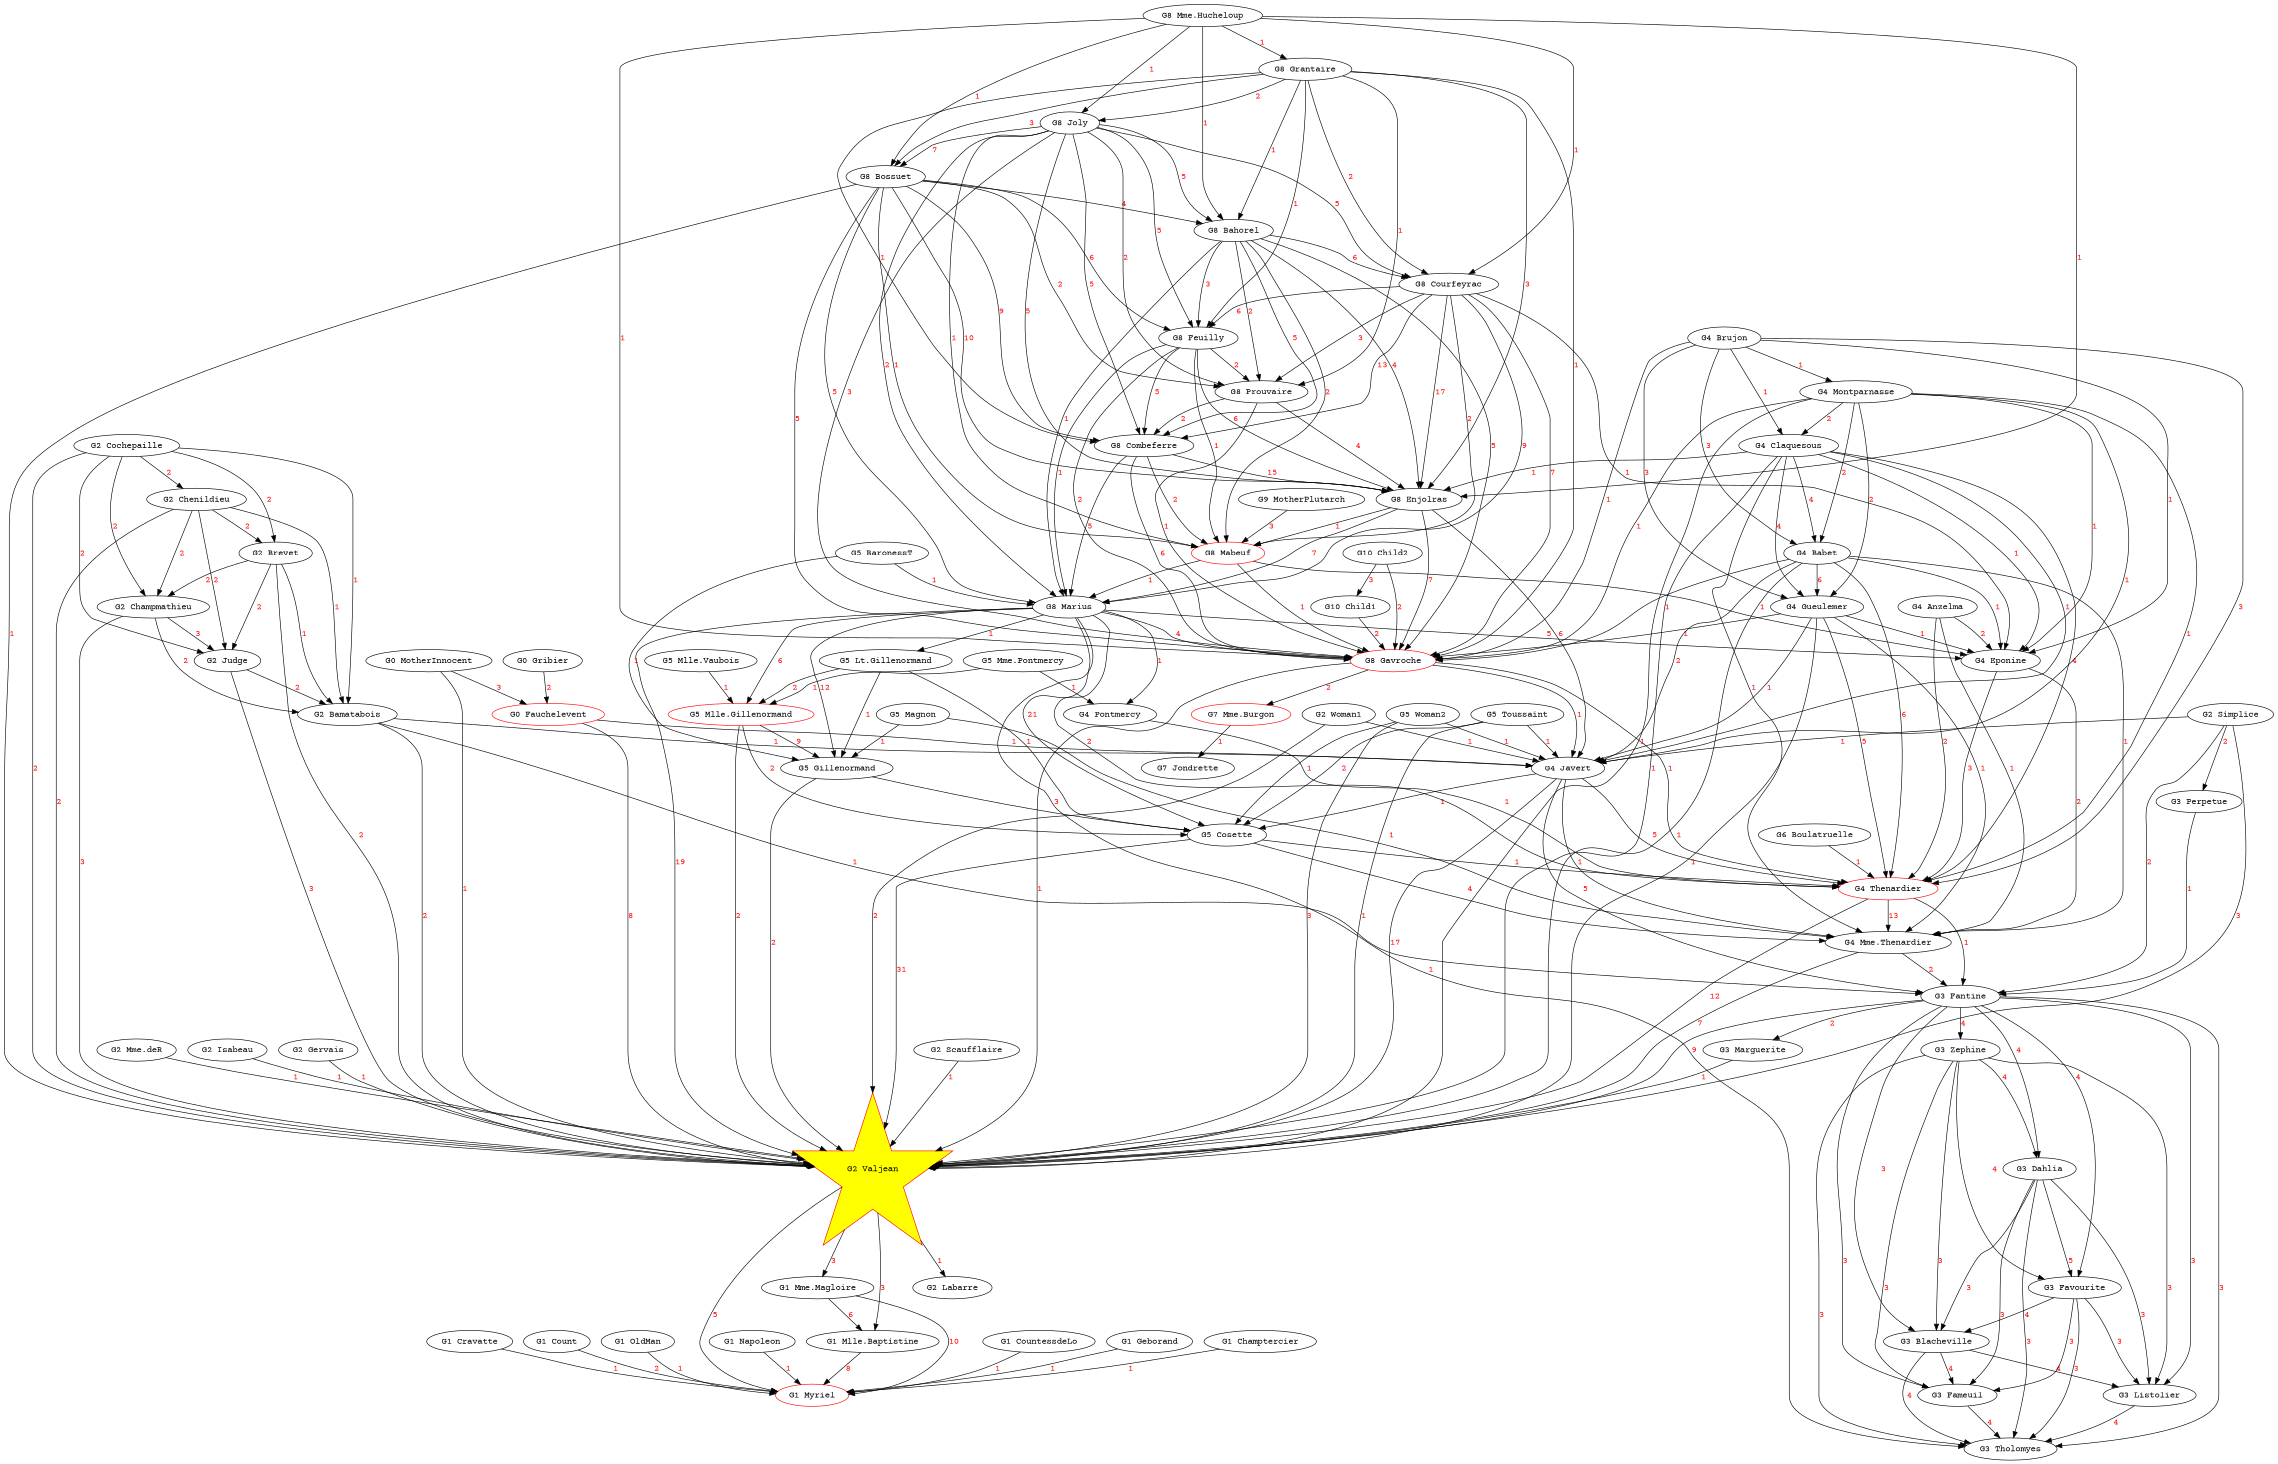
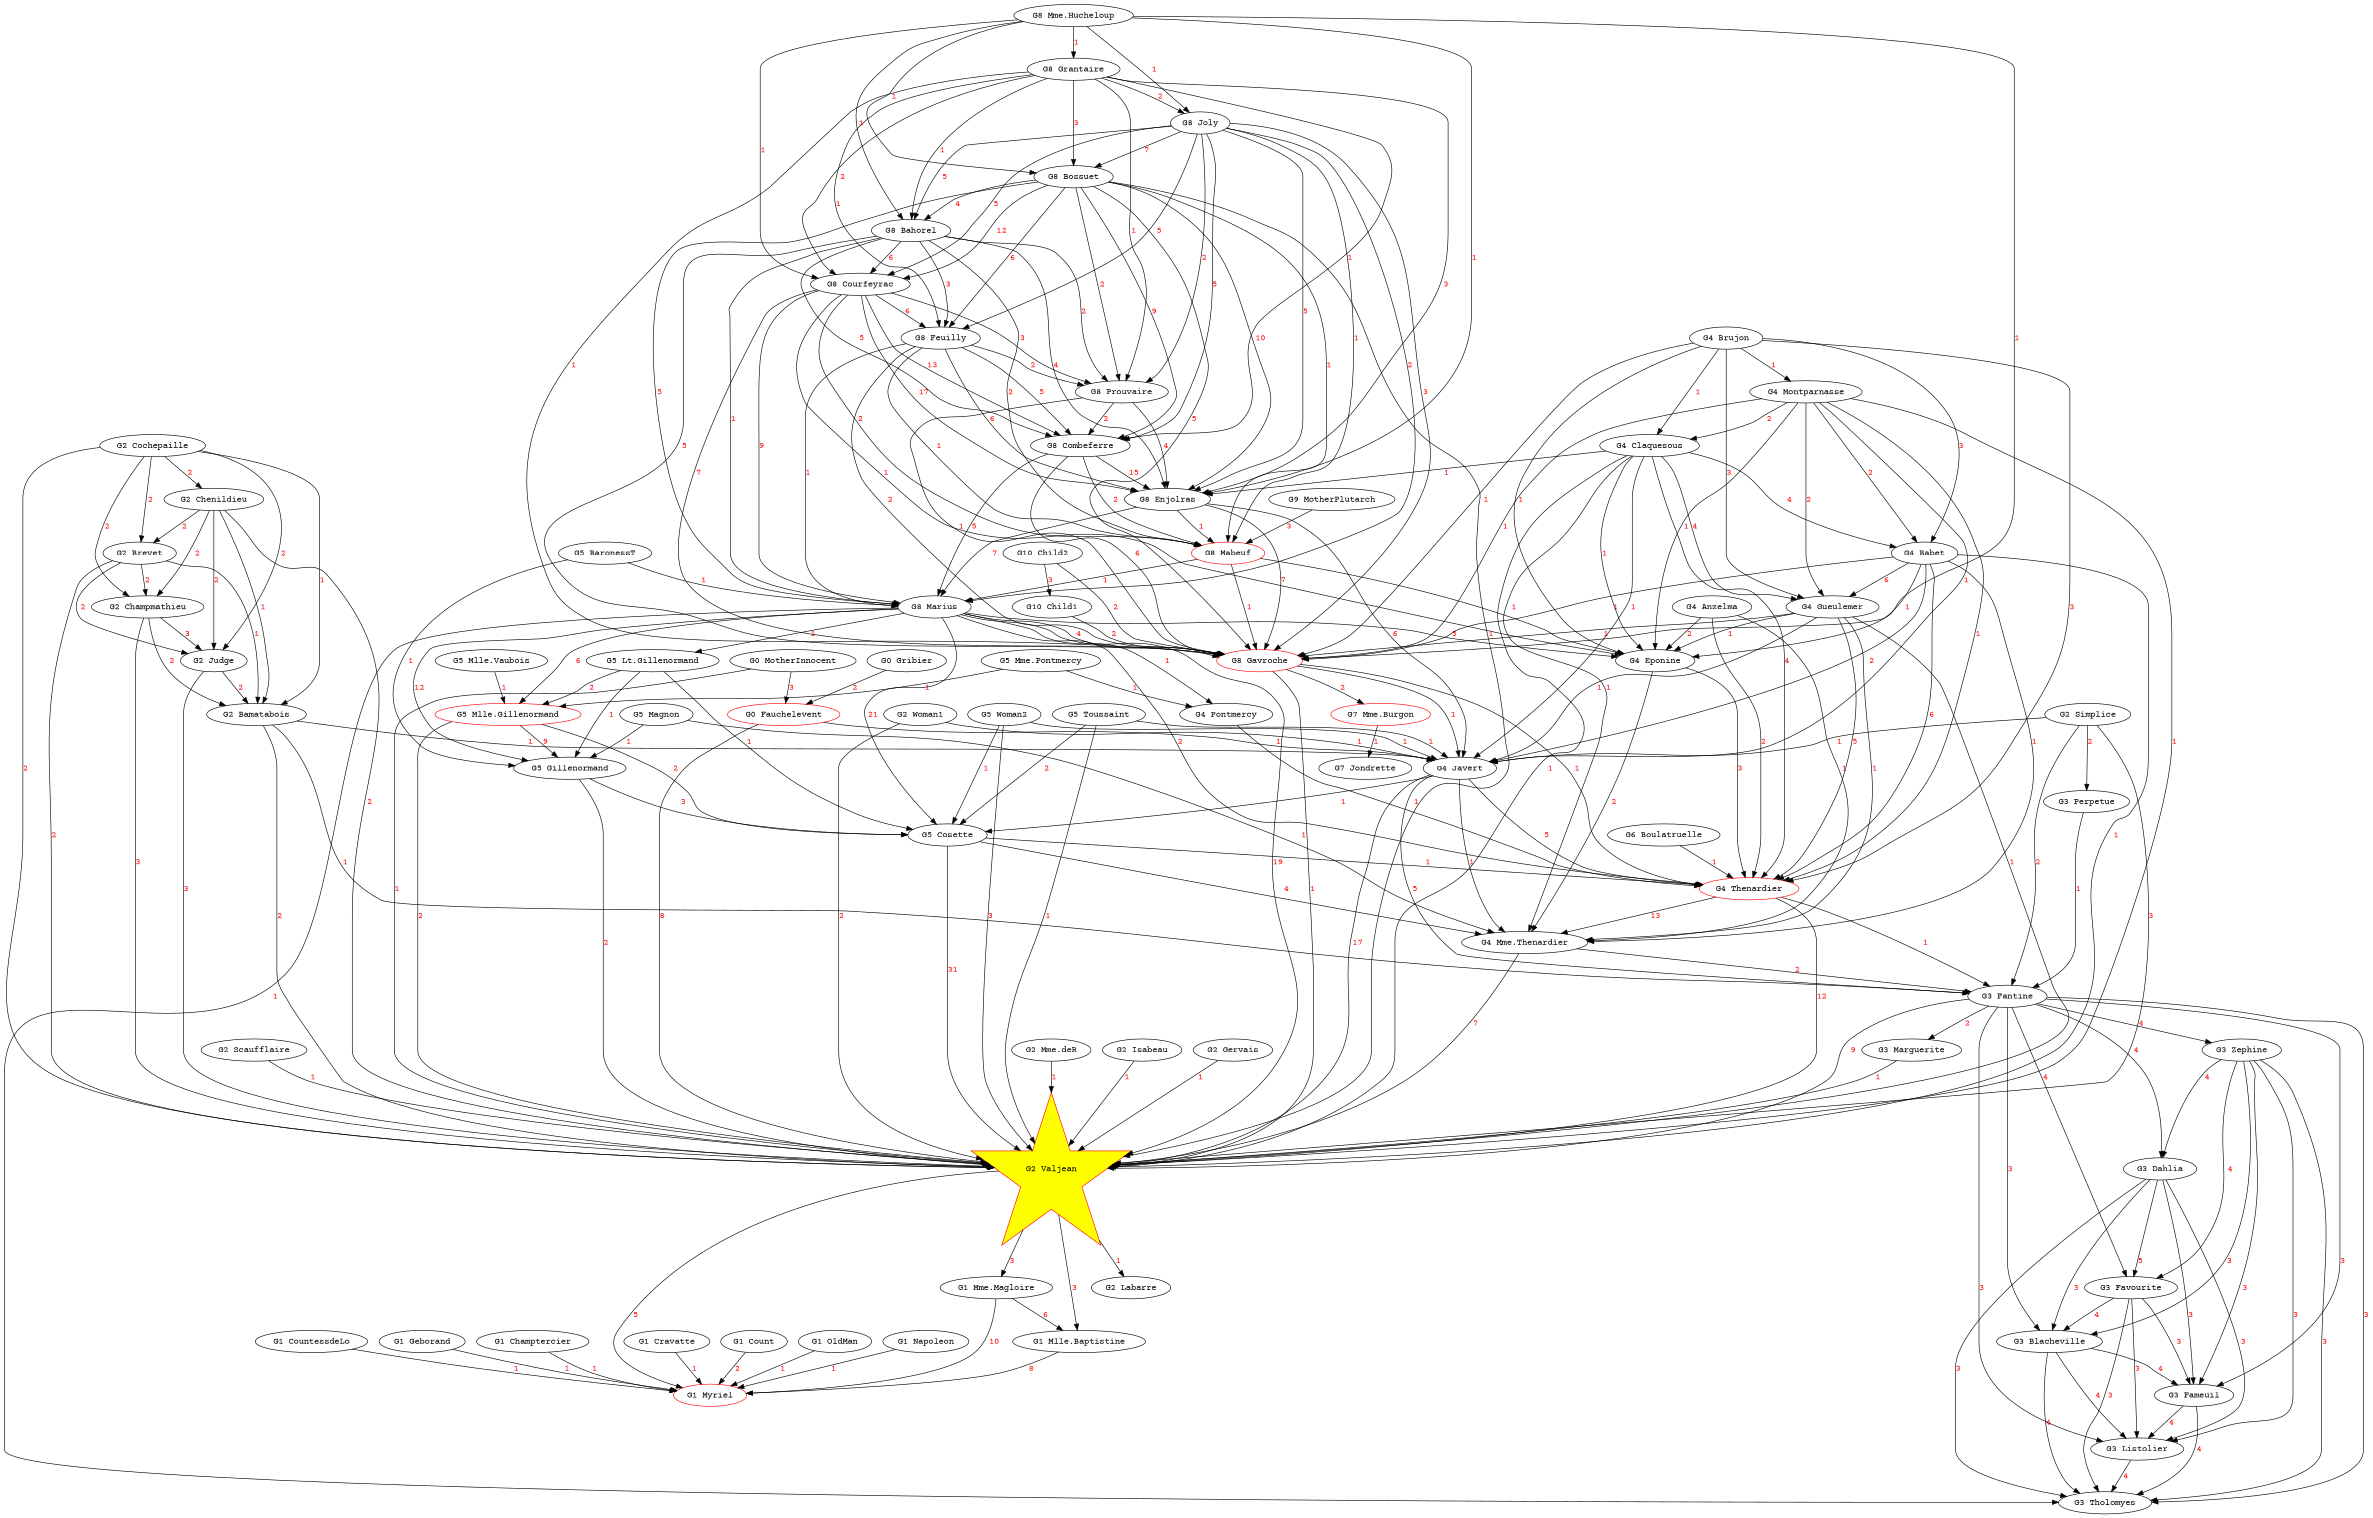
edge "G8 Bossuet" -> "G8 Courfeyrac": added, label "12"
edge "G3 Fameuil" -> "G3 Listolier": added, label "4"
